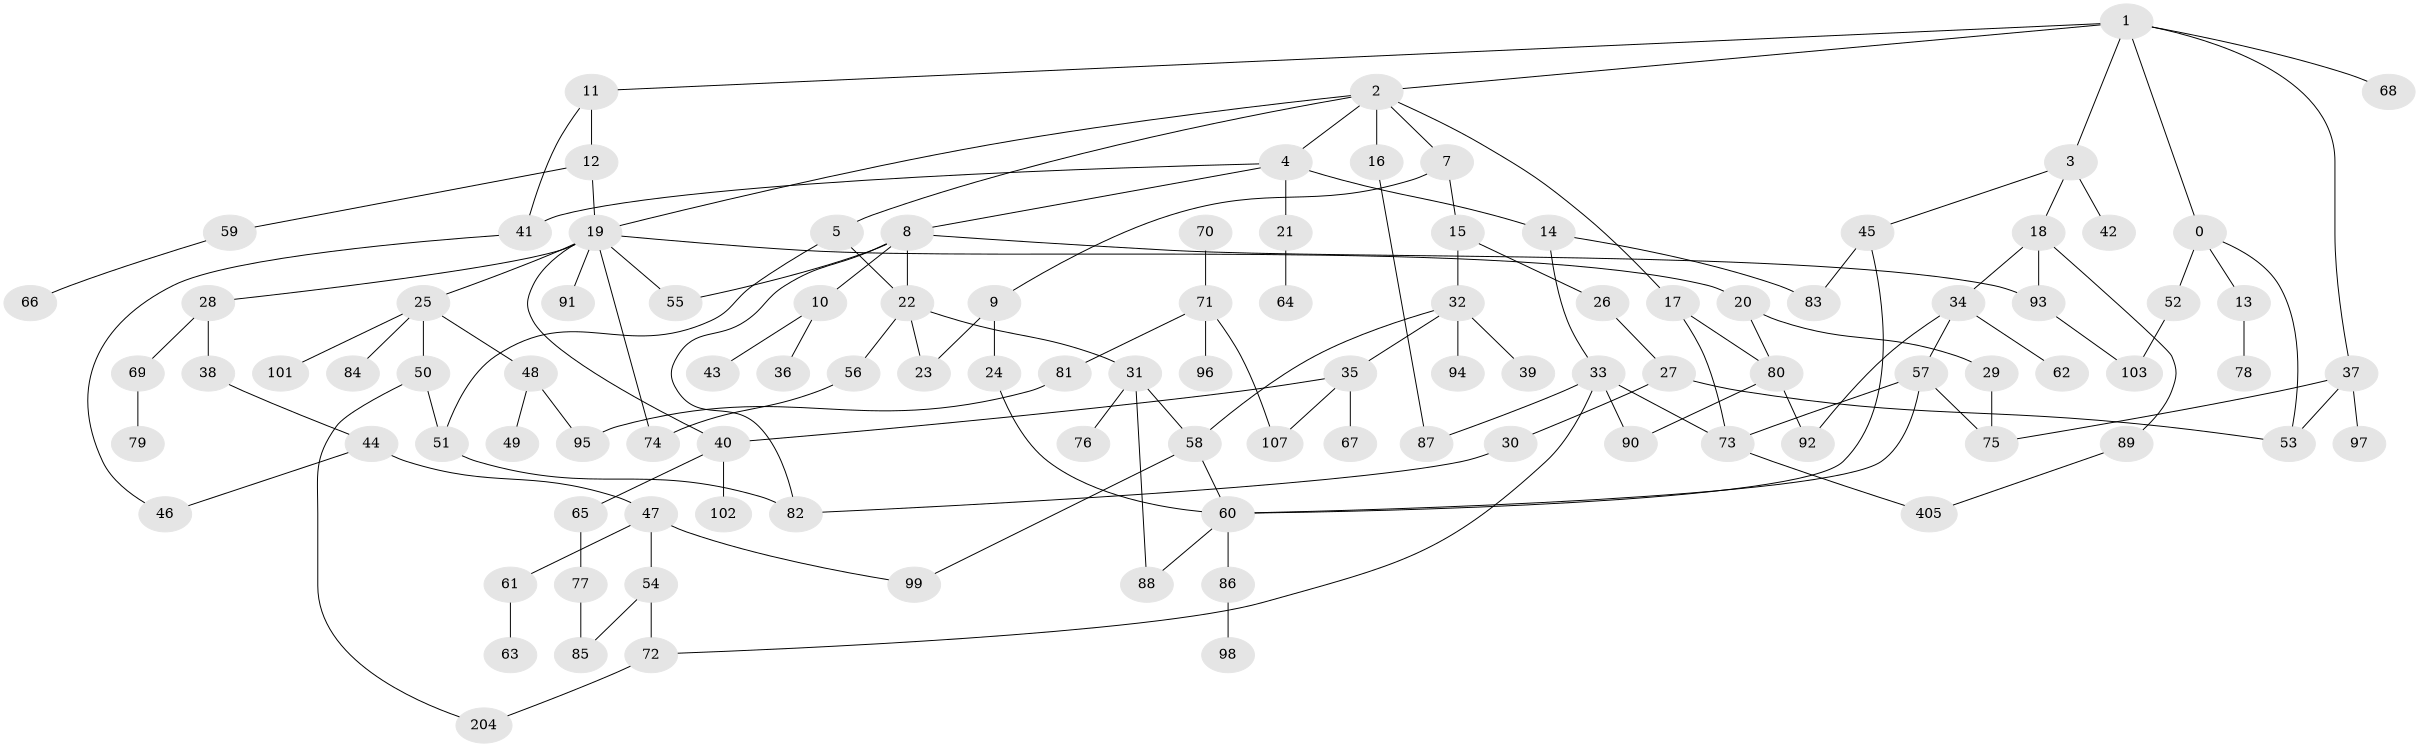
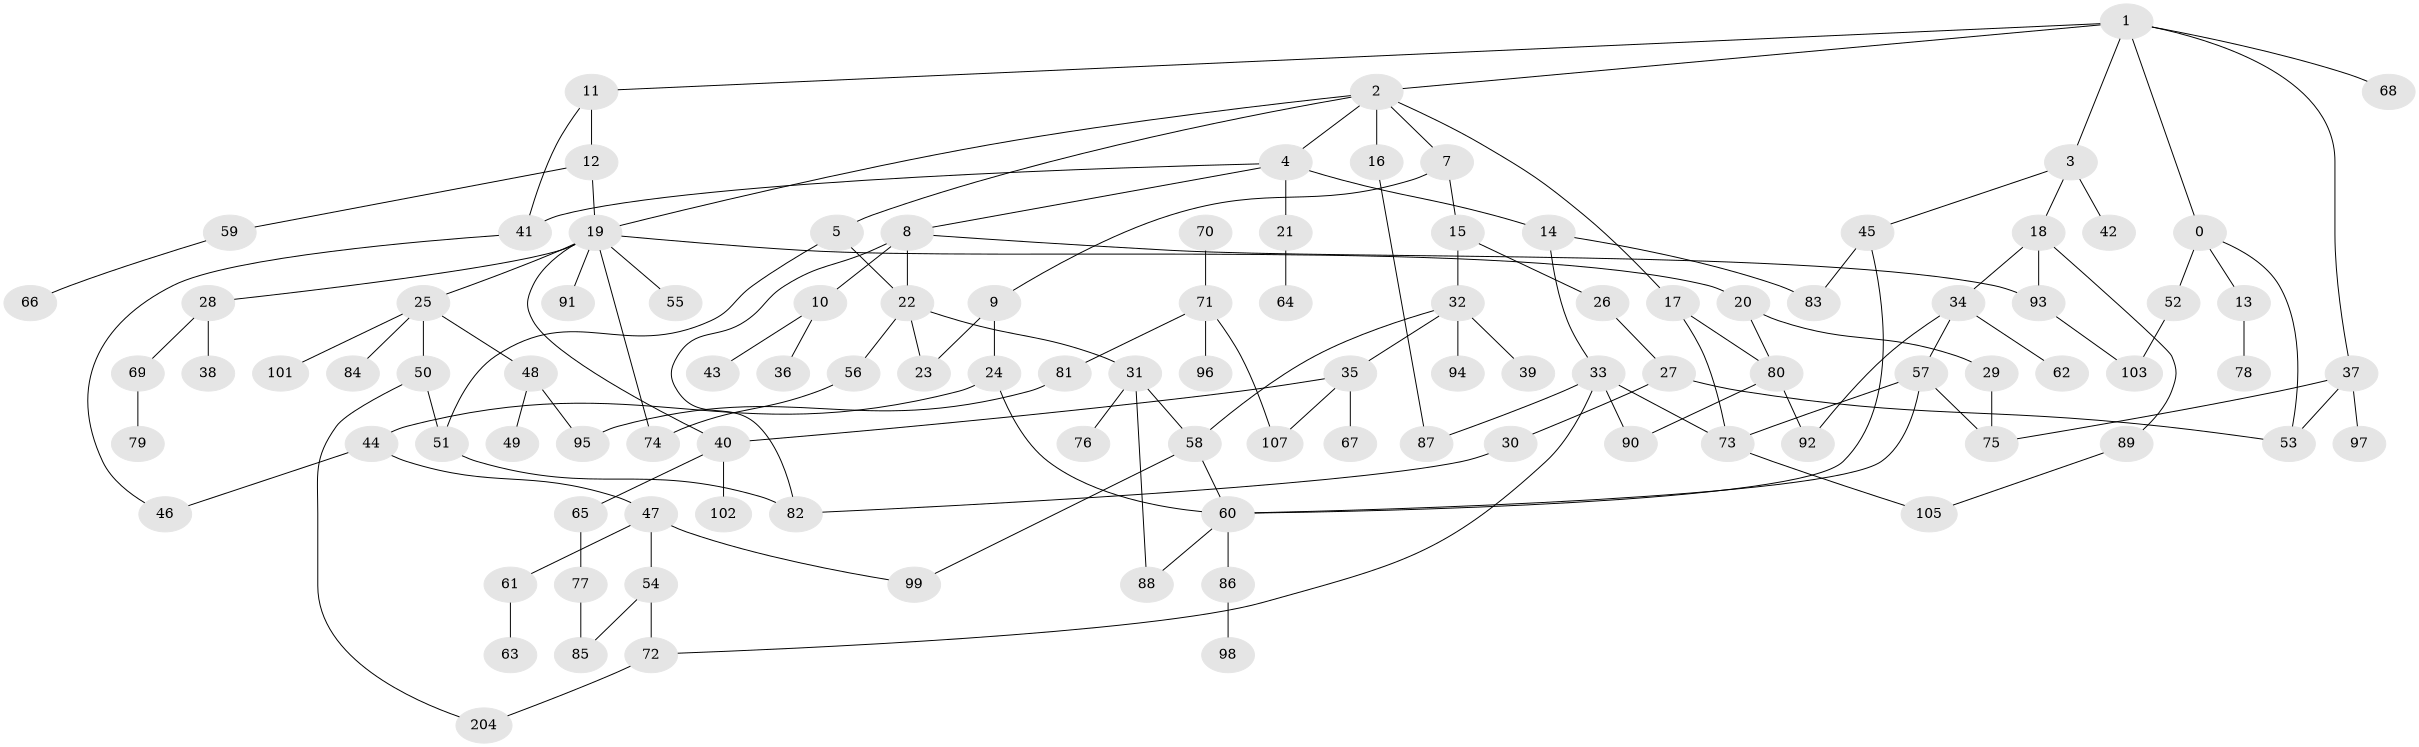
edge "8" -- "55": removed
edge "38" -- "44": now "24" -- "44"
node "405": label "405" -> "105"
